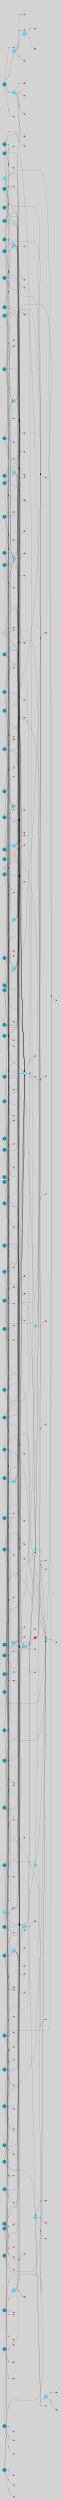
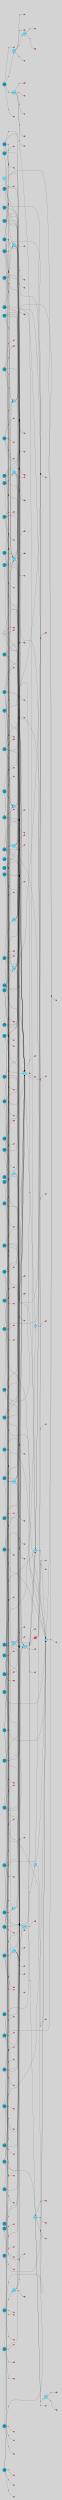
node "T618": fillcolor #cccccc -> #1199bb
node "T11": added
node "T544": fillcolor #66ddff -> #1199bb
node "T604": added
